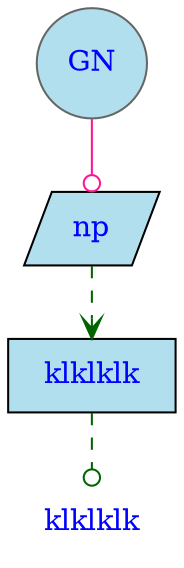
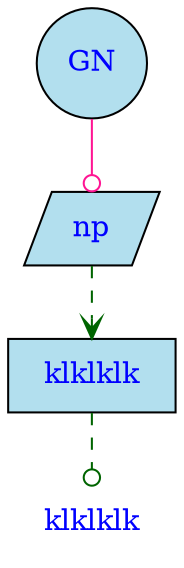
node "GN": color gray40 -> black
